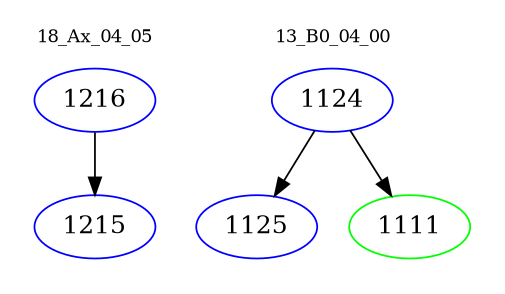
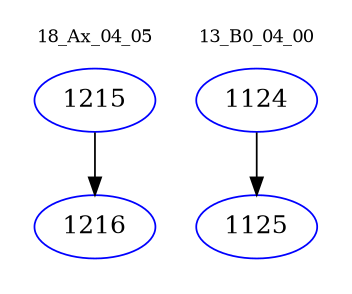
edge "1216" -> "1215": reversed
node "1111": removed
